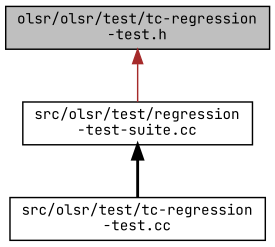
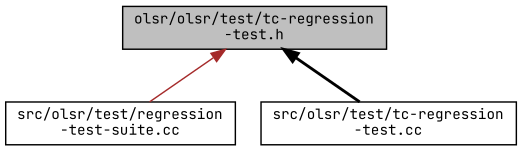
edge "src/olsr/test/tc-regression -test.cc" -> "src/olsr/test/regression -test-suite.cc": now "src/olsr/test/tc-regression -test.cc" -> "olsr/olsr/test/tc-regression -test.h"
